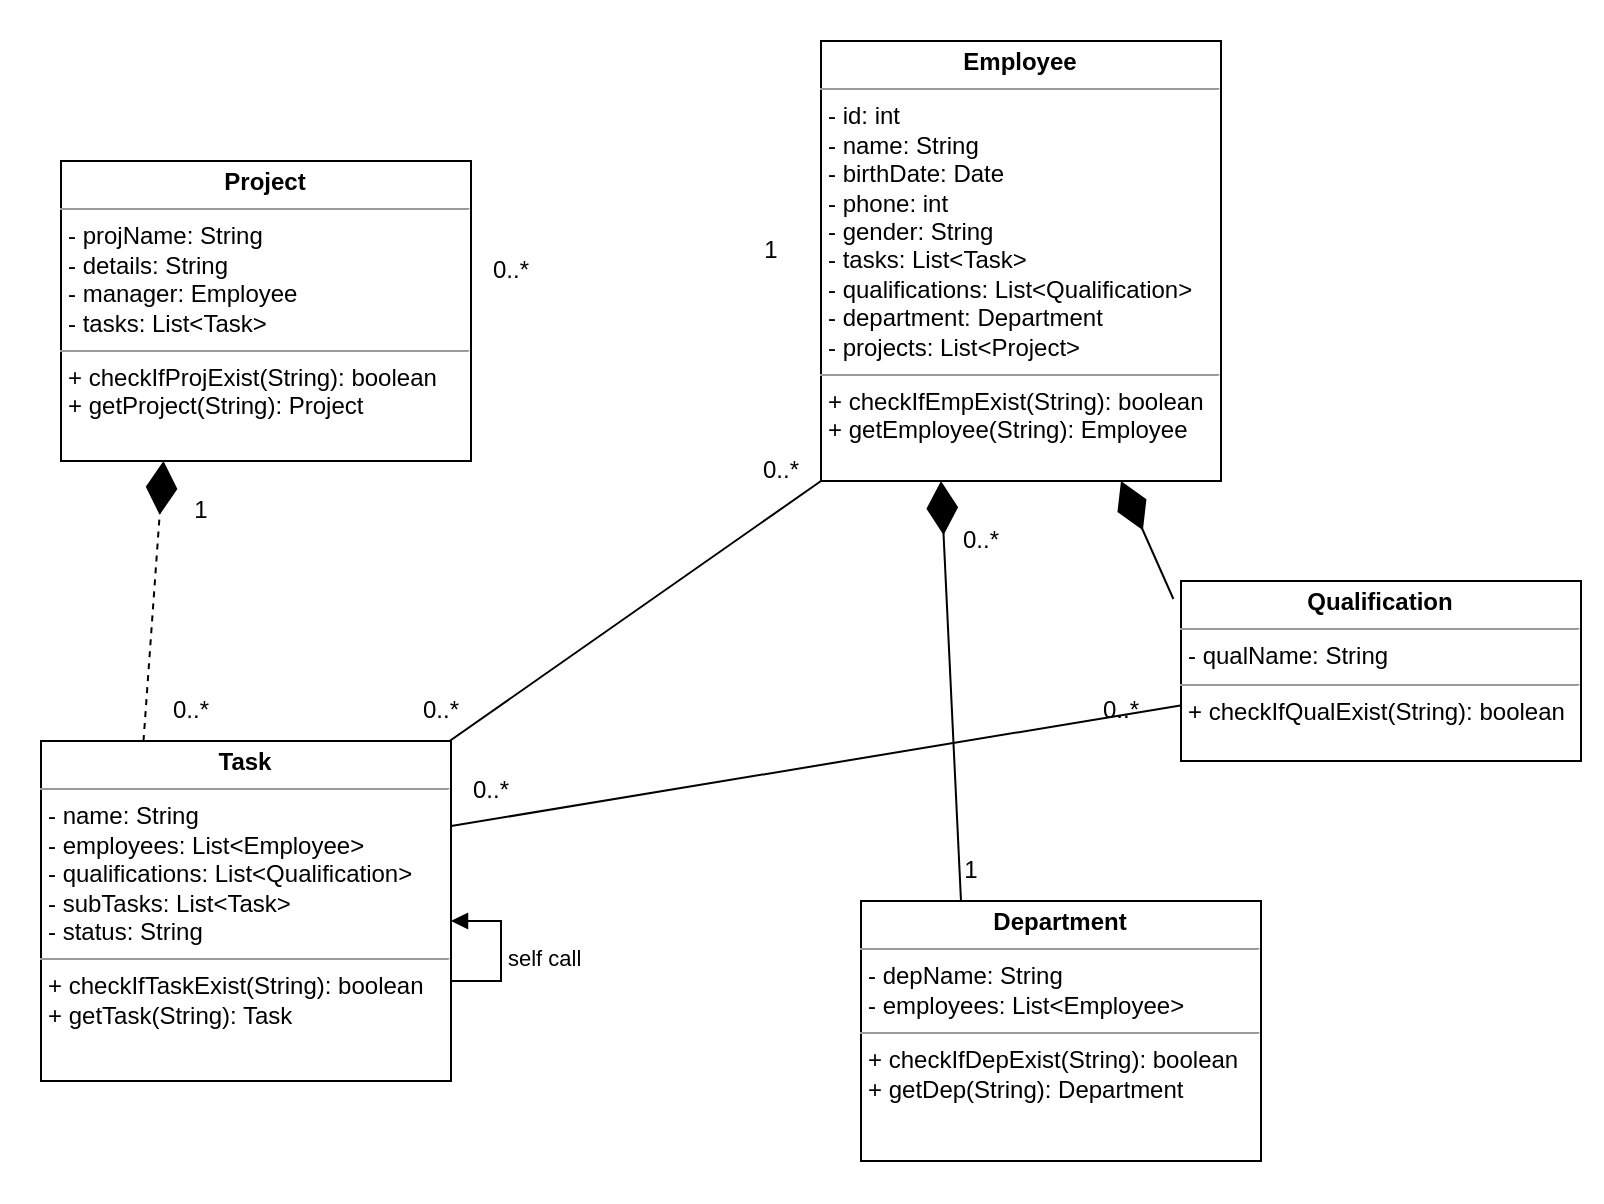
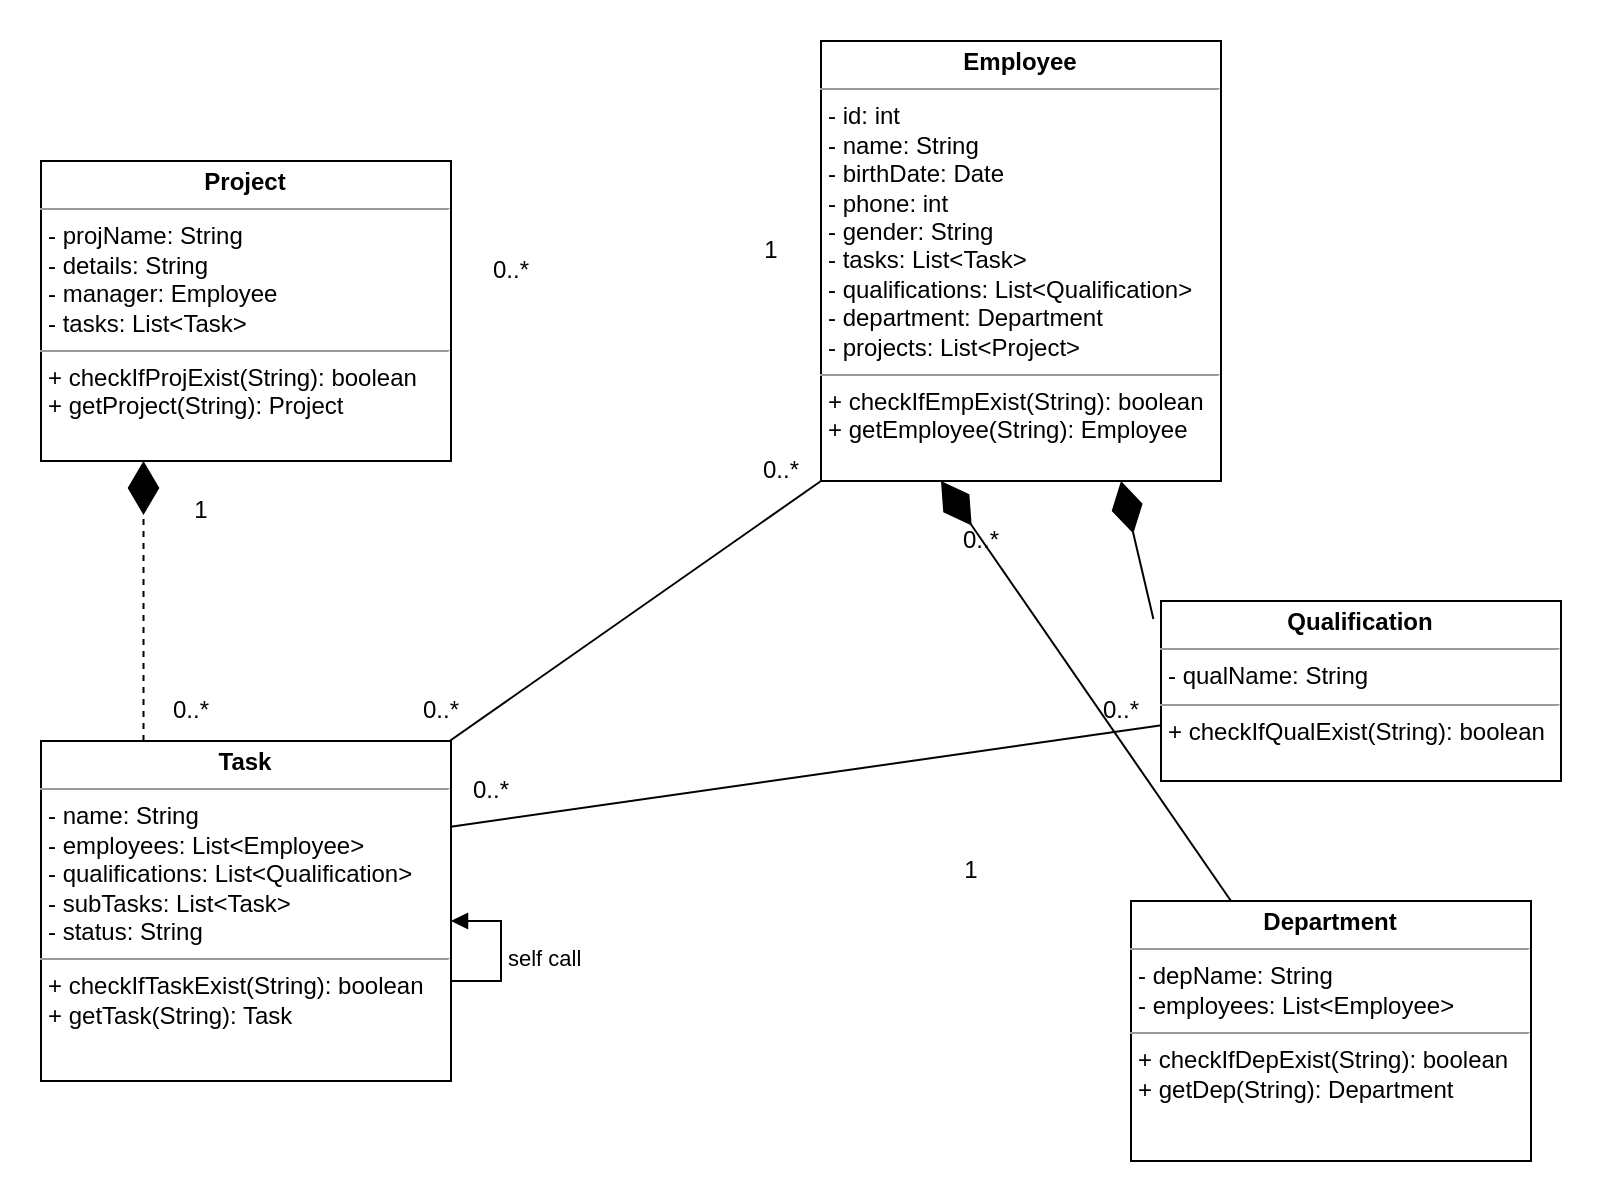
node "Project - projName: String - details: String - manager: Employee - tasks: List<Task> + checkIfProjExist(String): boolean + getProject(String): Project": moved (266, 311) -> (246, 311)
node "Qualification - qualName: String + checkIfQualExist(String): boolean": moved (1381, 671) -> (1361, 691)
node "Department - depName: String - employees: List<Employee> + checkIfDepExist(String): boolean + getDep(String): Department": moved (1061, 1031) -> (1331, 1031)
